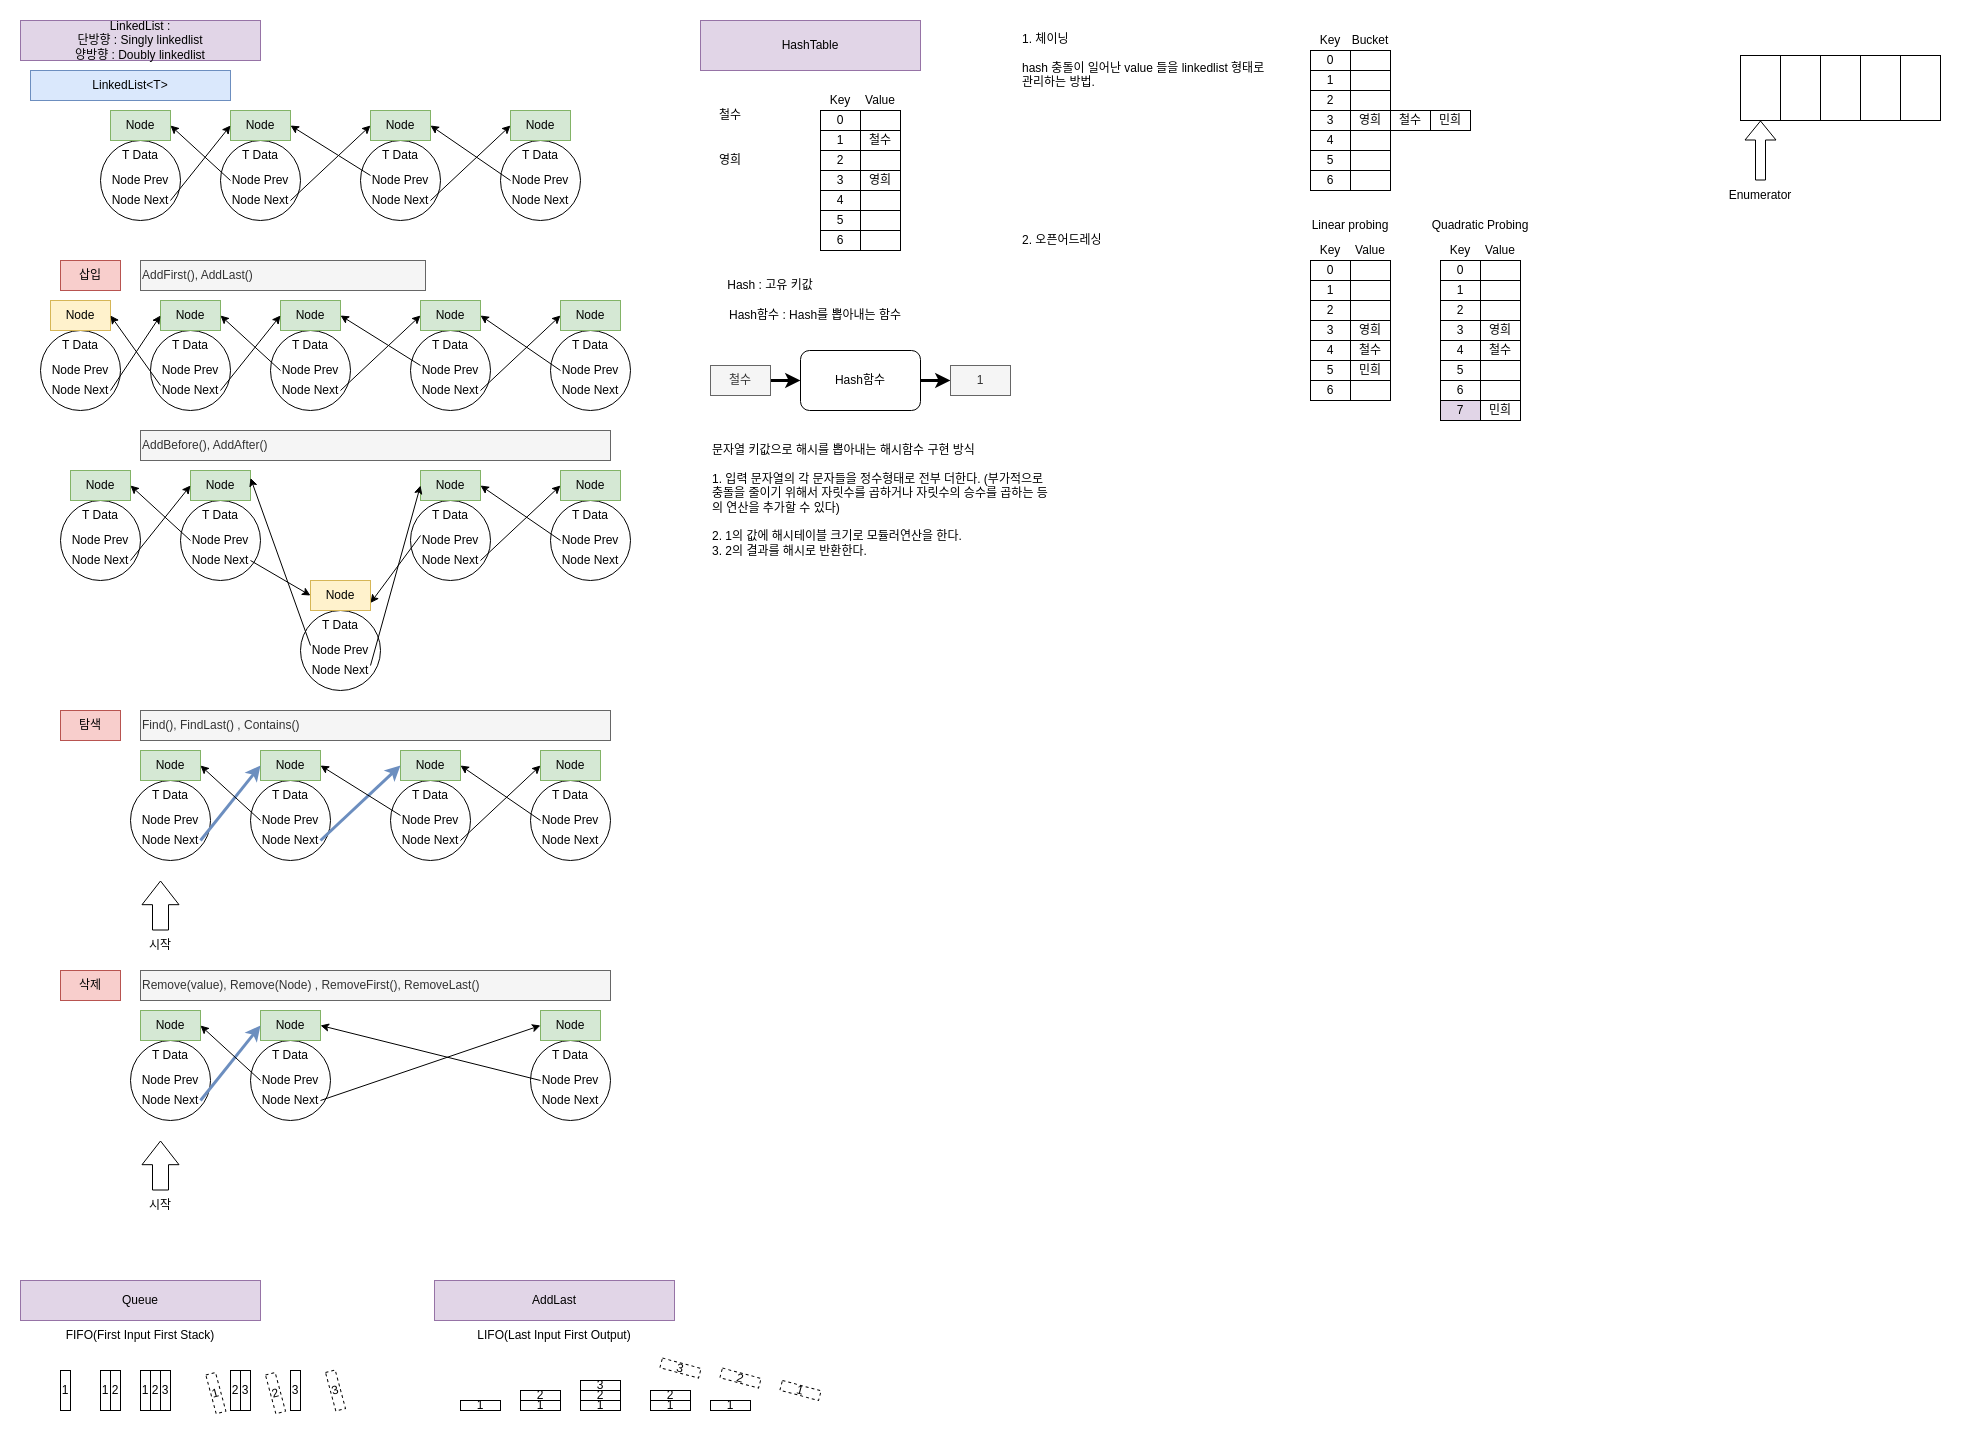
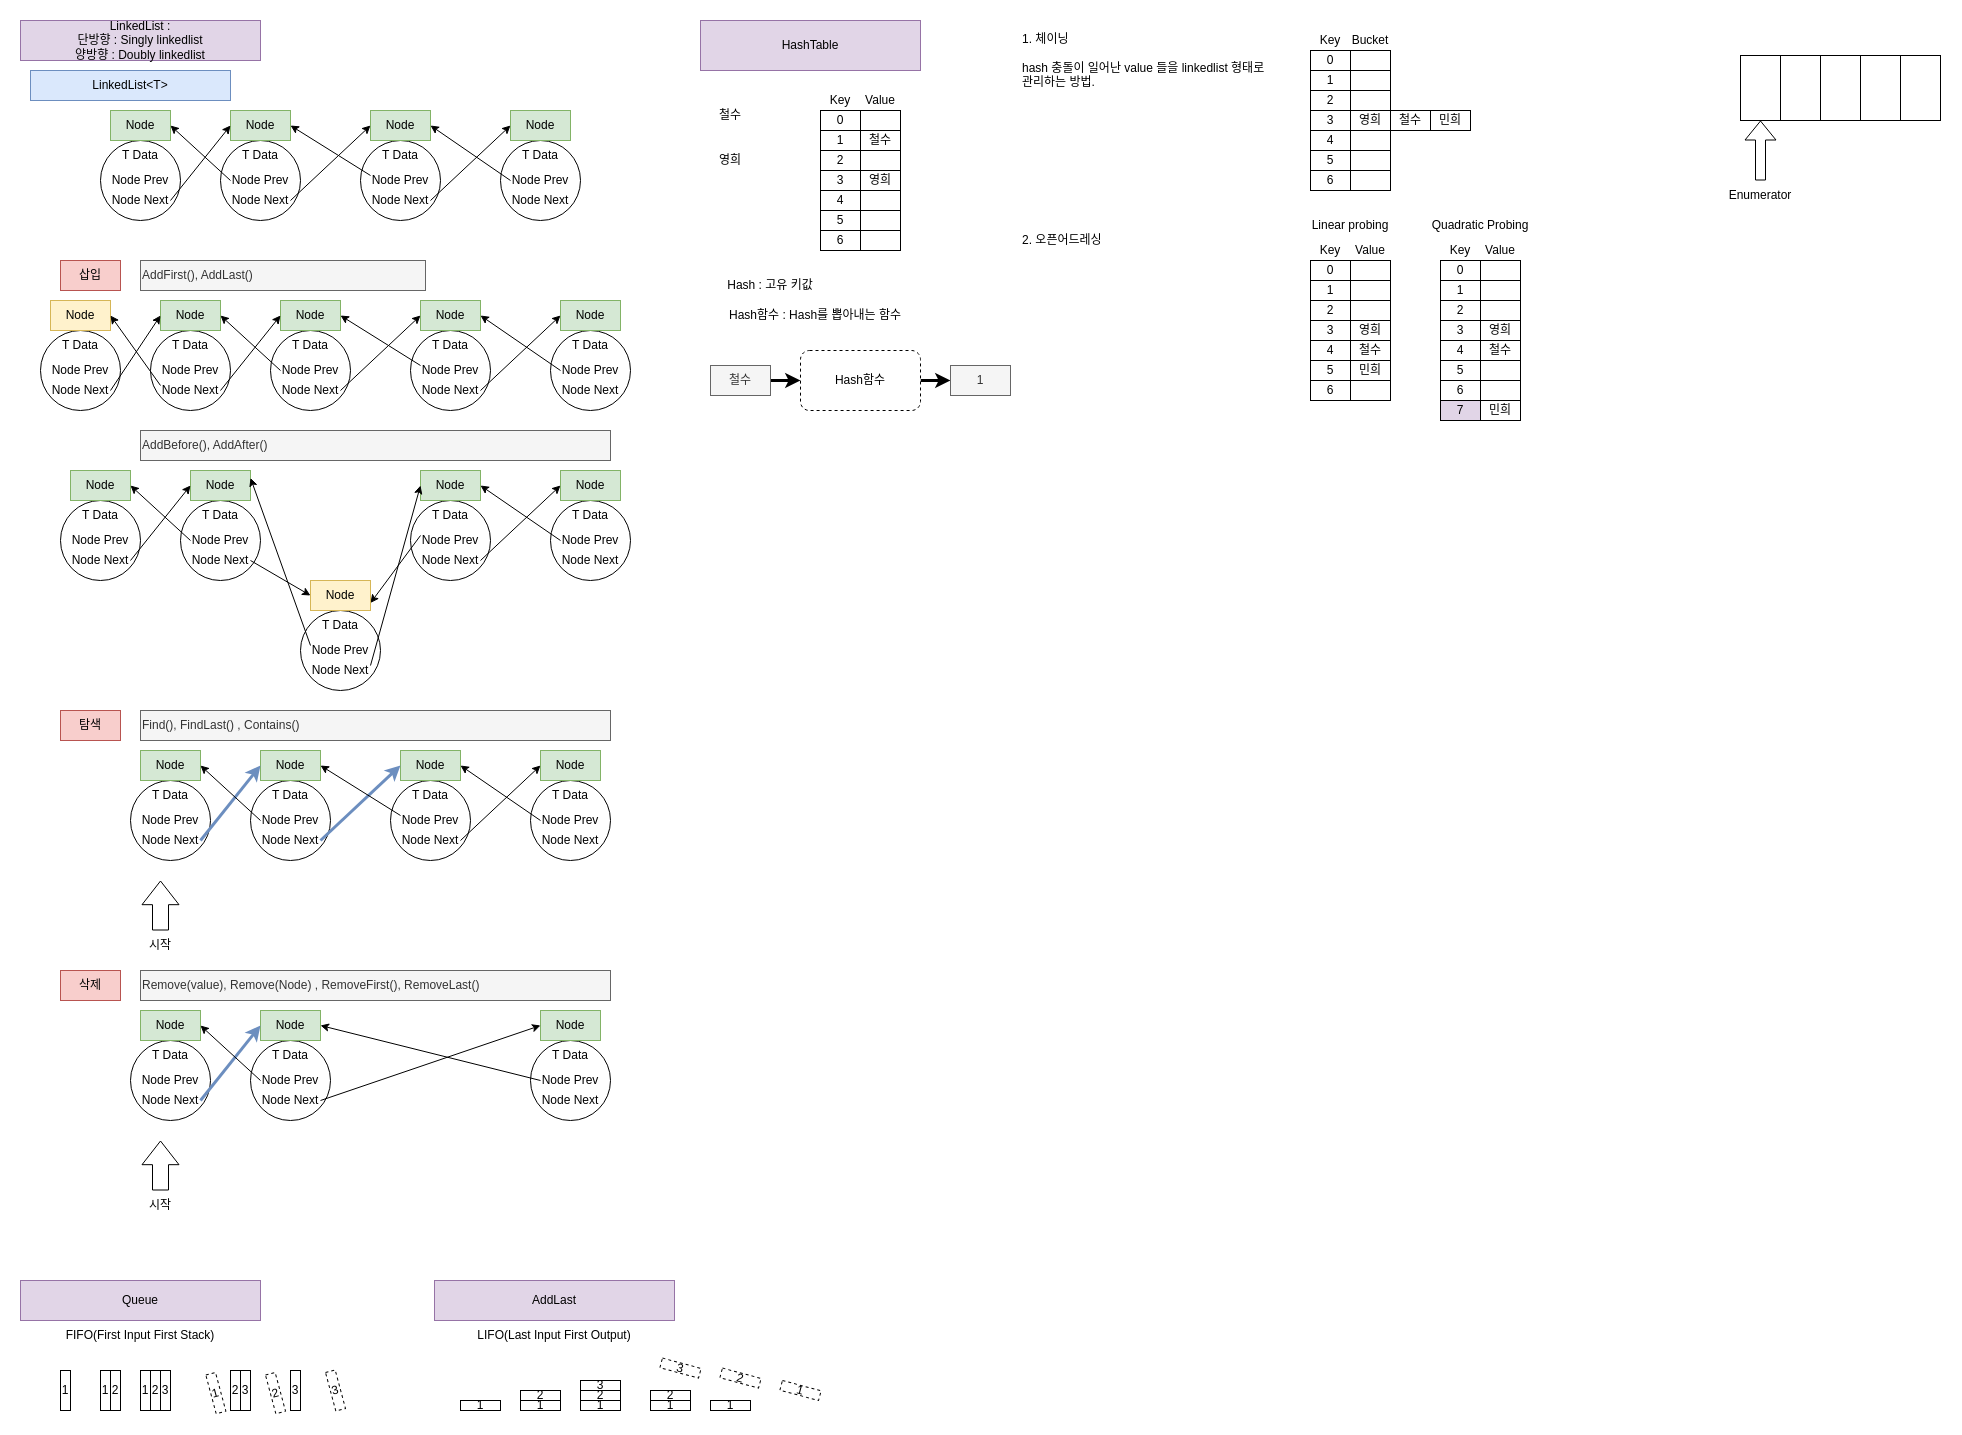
node "Hash함수": style solid -> dashed
node "문자열 키값으로 해시를 뽑아내는 해시함수 구현 방식 1. 입력 문자열의 각 문자들을 정수형태로 전부 더한다. (부가적으로 충돌을 줄이기 위해서 자릿수를 곱하거나 자릿수의 승수를 곱하는 등의 연산을 추가할 수 있다) 2. 1의 값에 해시테이블 크기로 모듈러연산을 한다. 3. 2의 결과를 해시로 반환한다.": removed
